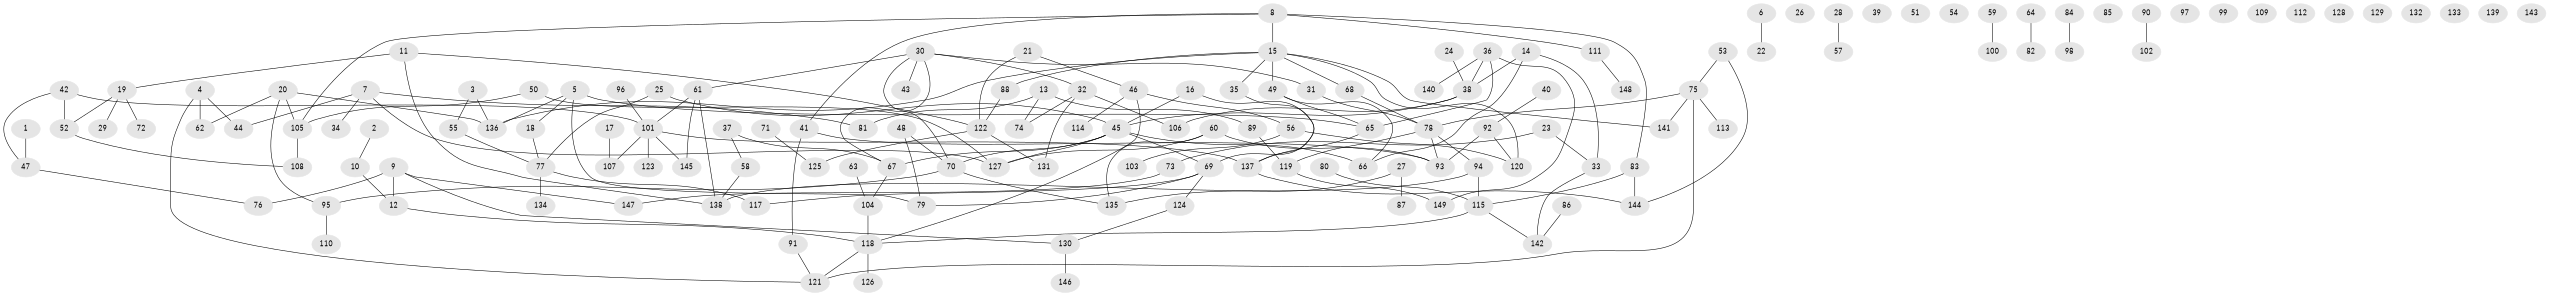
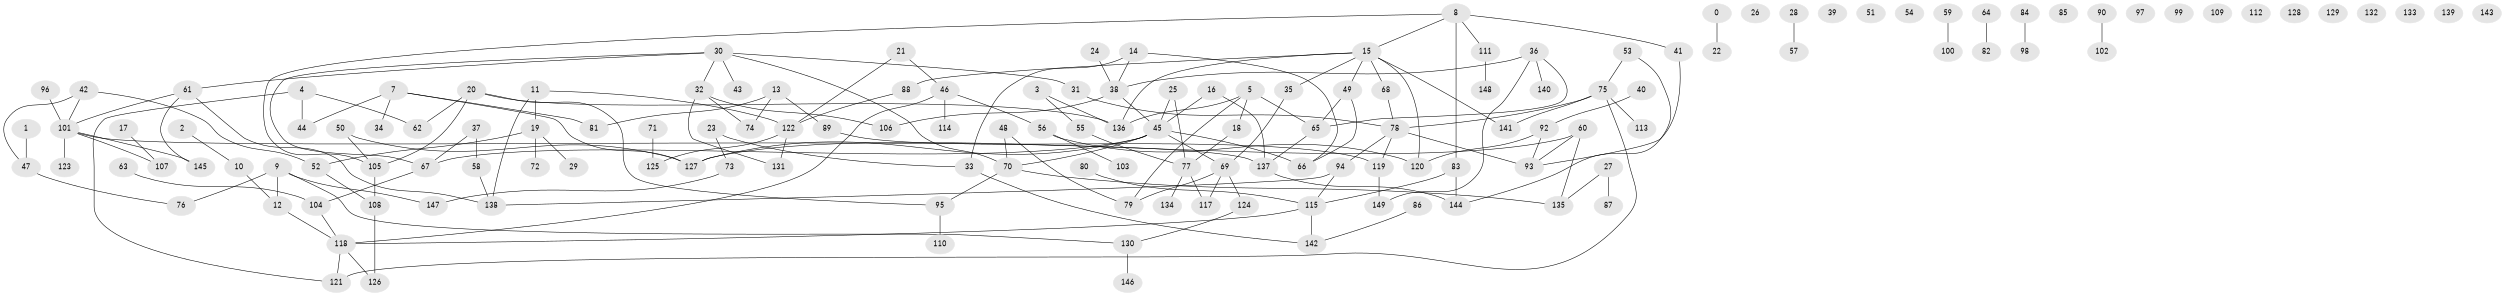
node "6": label "6" -> "0"
node "91": removed
edge "108" -- "126": added
